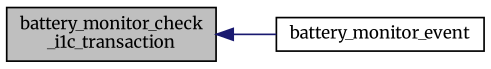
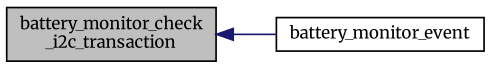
node "battery_monitor_check _i1c_transaction": label "battery_monitor_check _i1c_transaction" -> "battery_monitor_check _i2c_transaction"
